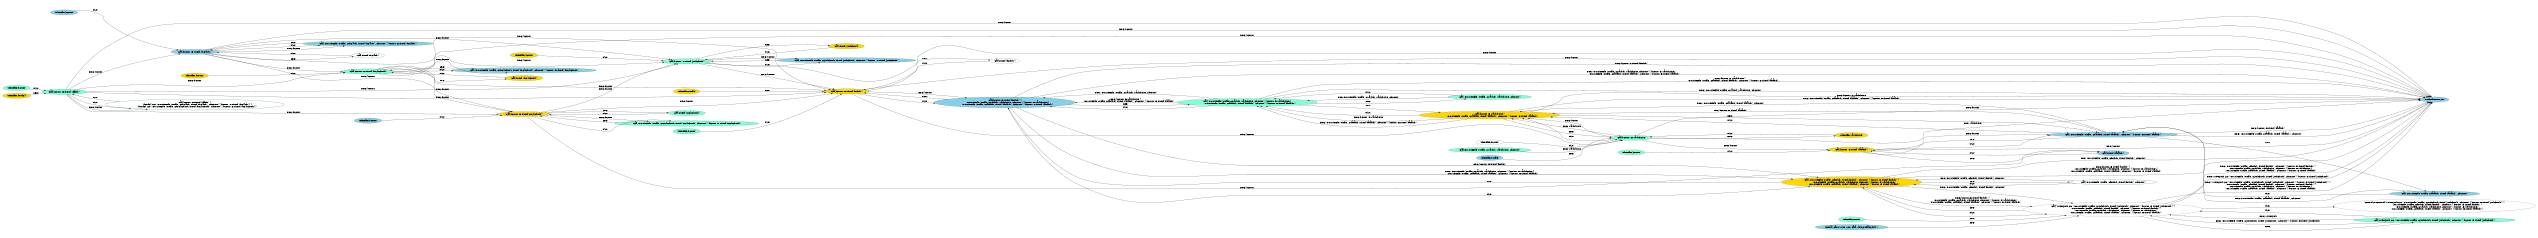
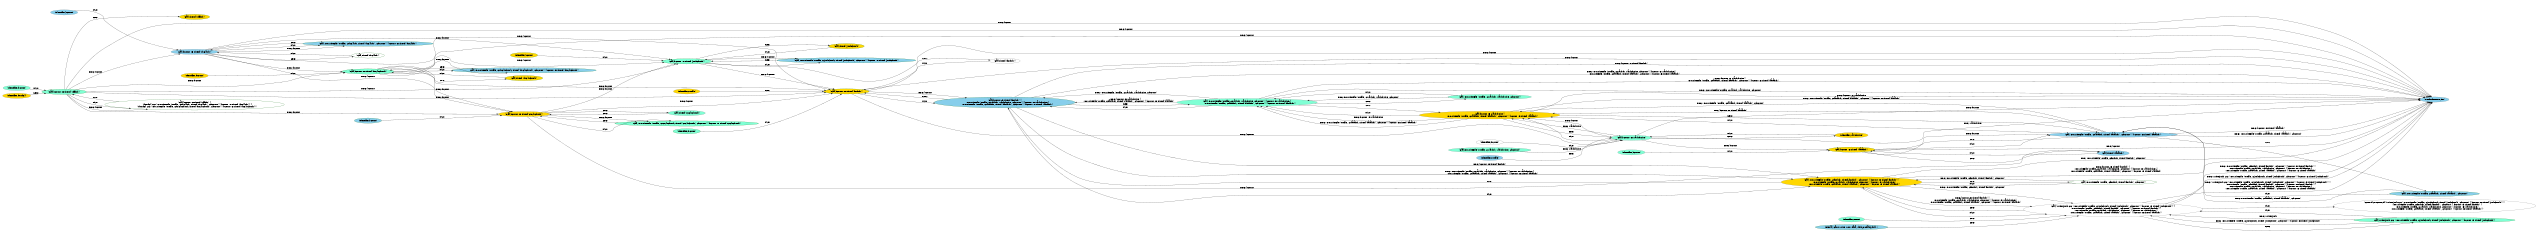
node "(Call,sizeof (riffhdr))": added
edge "(Call,sizeof (cs64_chunk))" -> "(Call,bcount != sizeof (cs64_chunk))": label "AST: " -> "CFG: "
